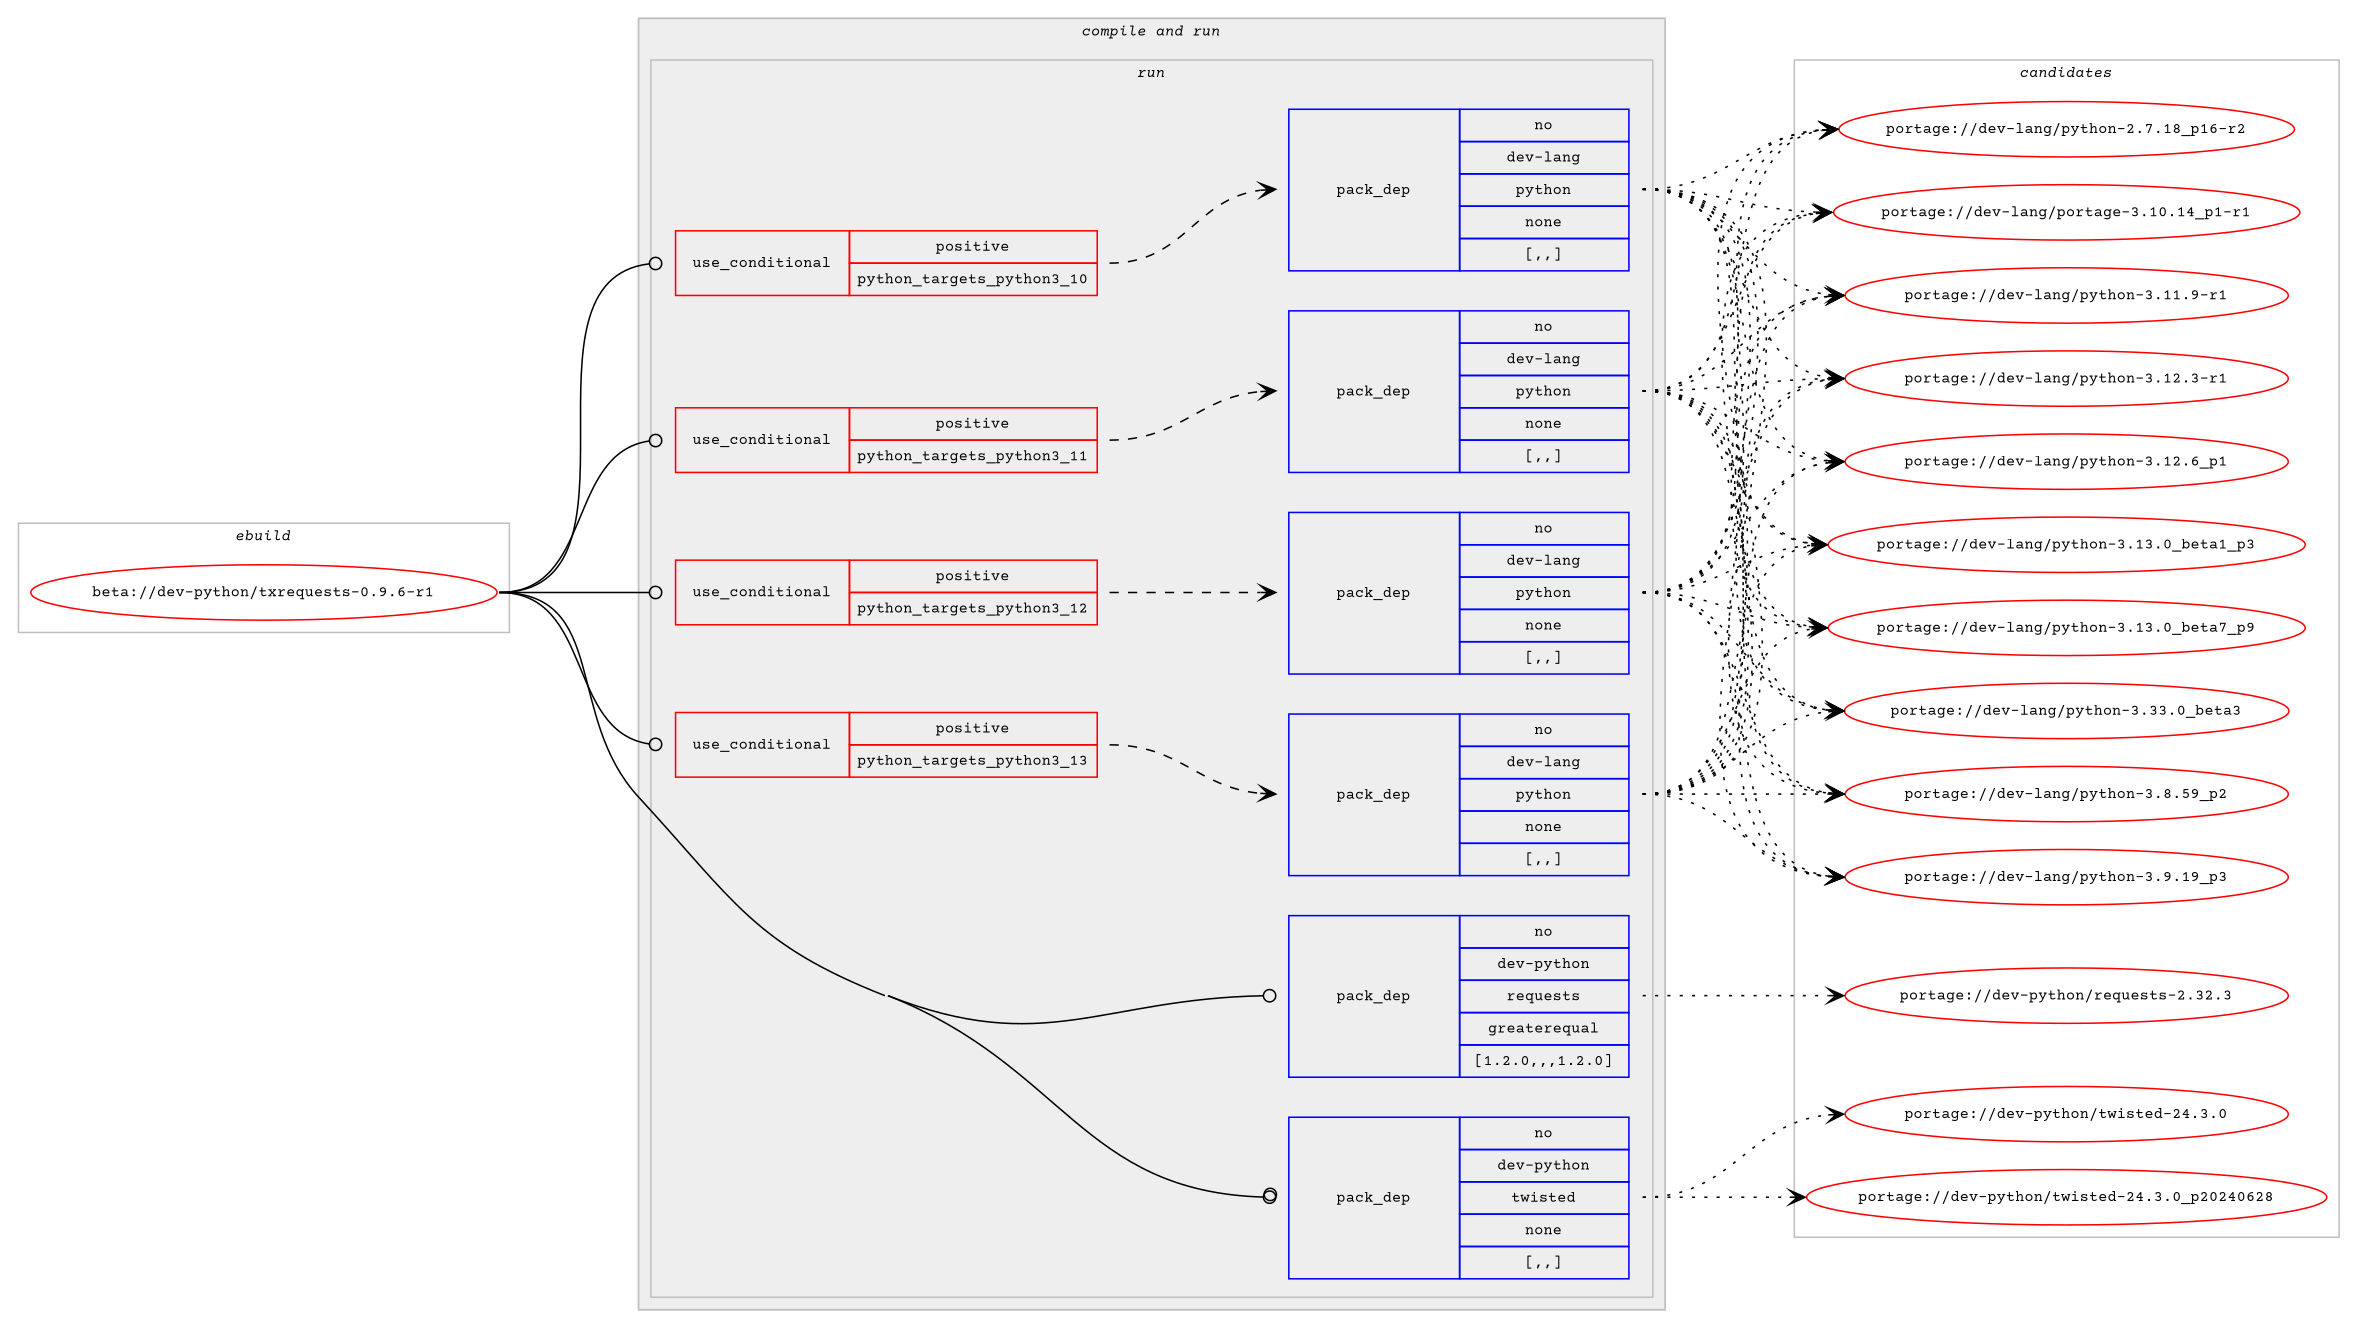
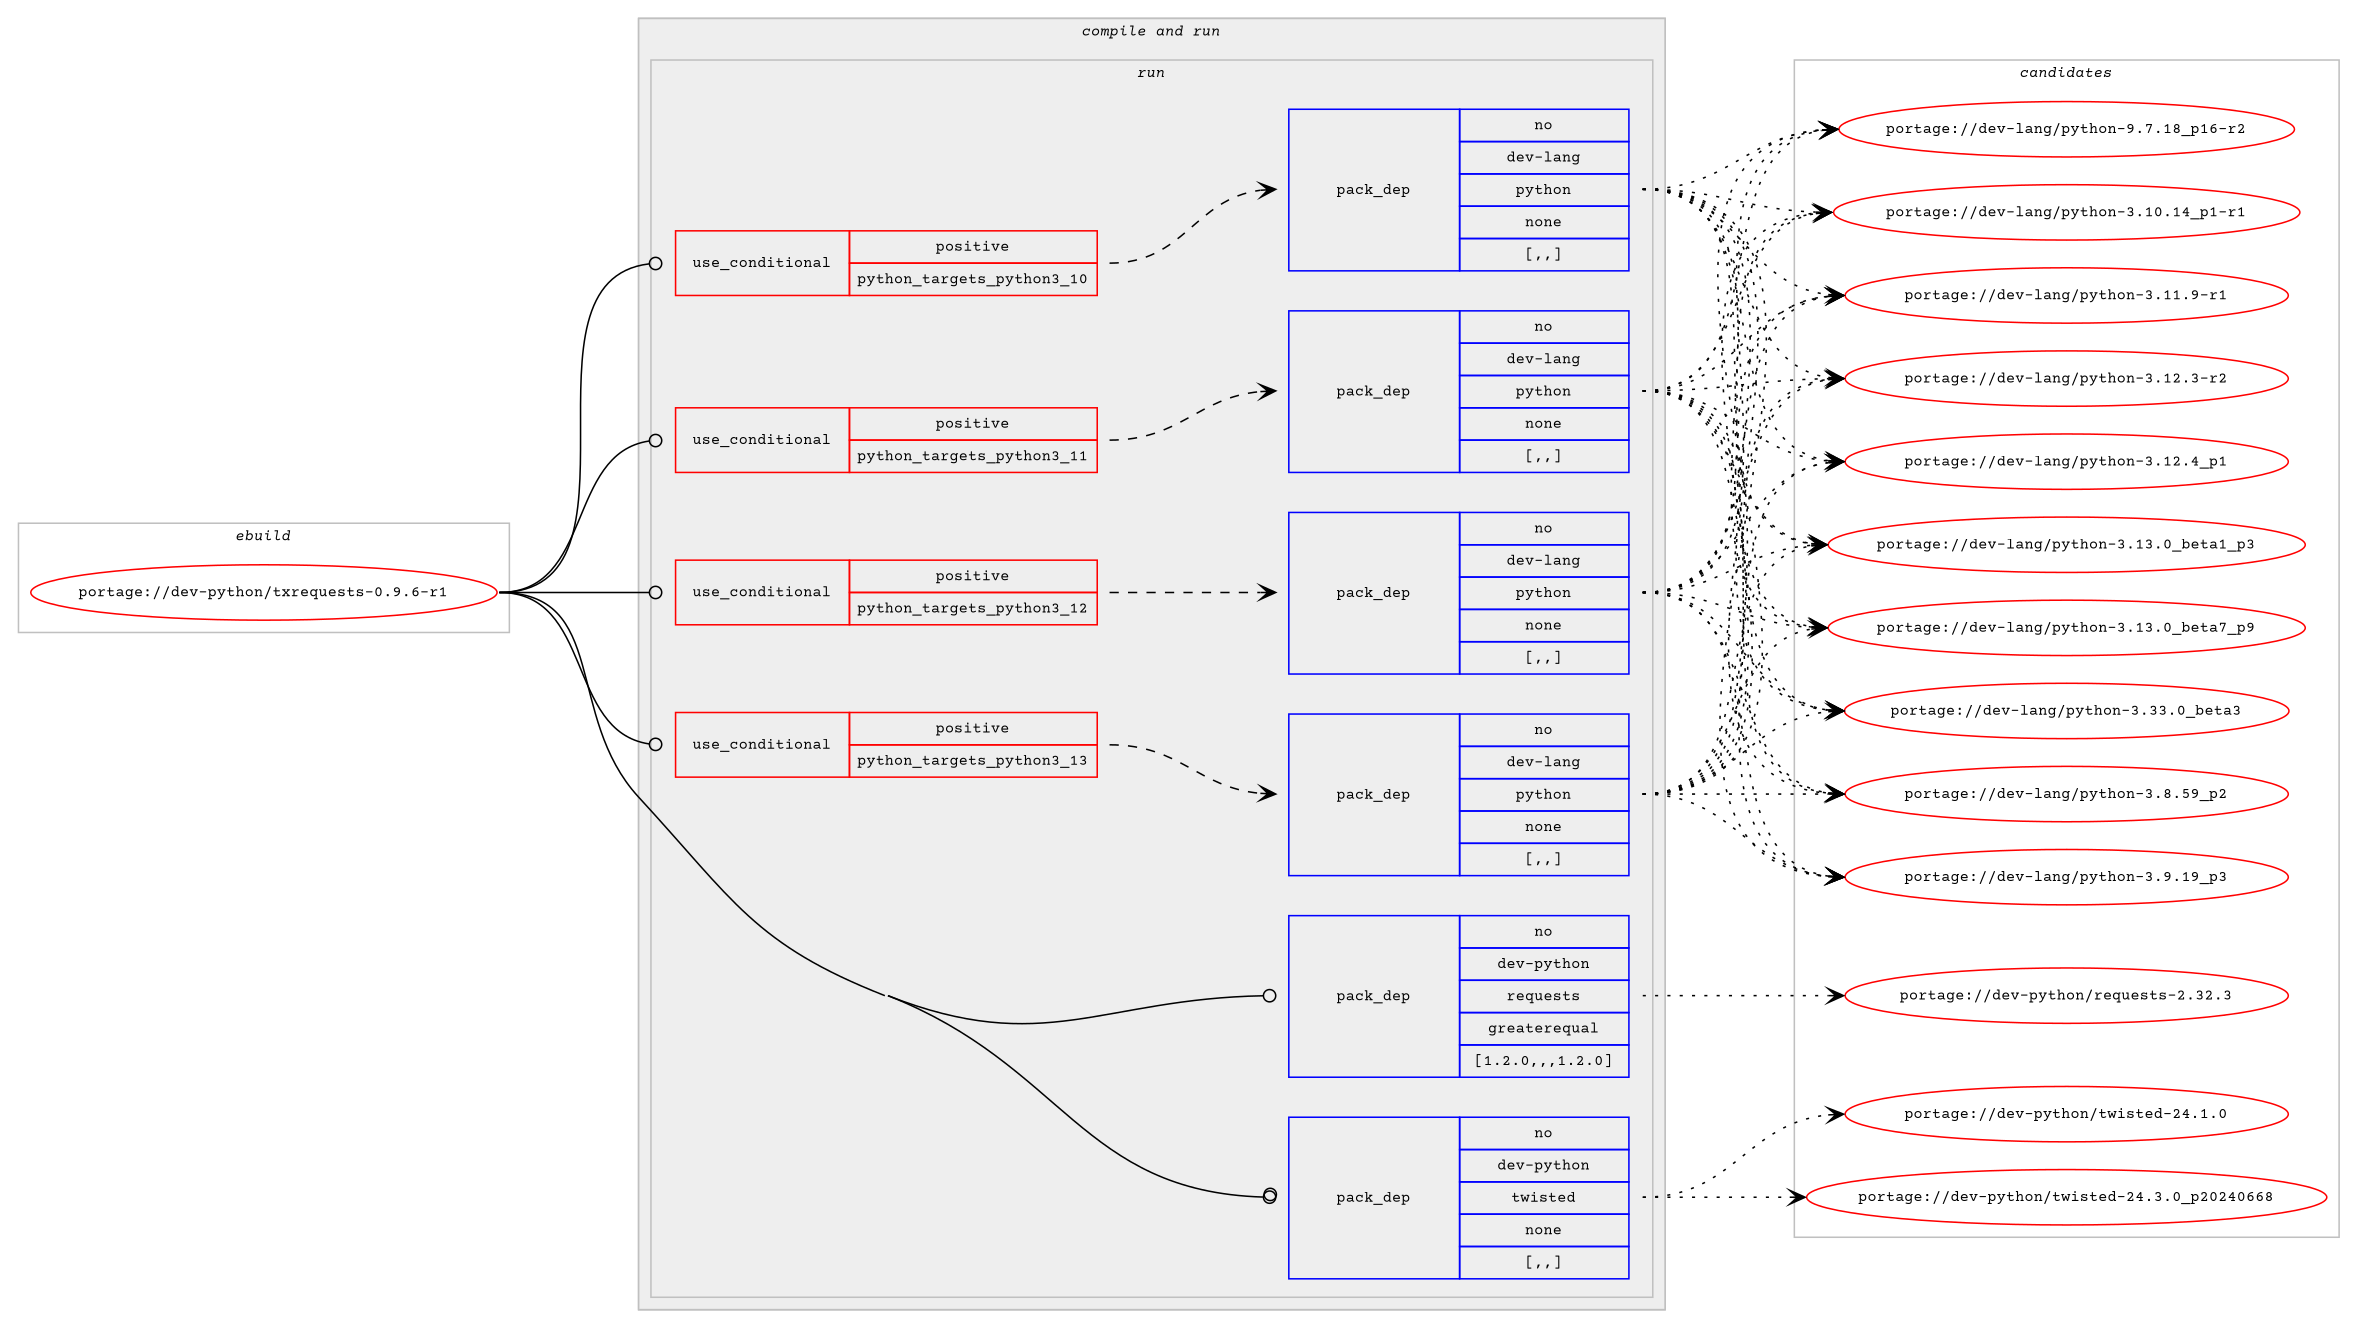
node "portage://dev-lang/python-2.7.18_p16-r2": label "portage://dev-lang/python-2.7.18_p16-r2" -> "portage://dev-lang/python-9.7.18_p16-r2"
node "portage://dev-lang/portage-3.10.14_p1-r1": label "portage://dev-lang/portage-3.10.14_p1-r1" -> "portage://dev-lang/python-3.10.14_p1-r1"
node "portage://dev-lang/python-3.12.3-r1": label "portage://dev-lang/python-3.12.3-r1" -> "portage://dev-lang/python-3.12.3-r2"
node "portage://dev-lang/python-3.12.6_p1": label "portage://dev-lang/python-3.12.6_p1" -> "portage://dev-lang/python-3.12.4_p1"
node "beta://dev-python/txrequests-0.9.6-r1": label "beta://dev-python/txrequests-0.9.6-r1" -> "portage://dev-python/txrequests-0.9.6-r1"
node "portage://dev-python/twisted-24.3.0": label "portage://dev-python/twisted-24.3.0" -> "portage://dev-python/twisted-24.1.0"
node "portage://dev-python/twisted-24.3.0_p20240628": label "portage://dev-python/twisted-24.3.0_p20240628" -> "portage://dev-python/twisted-24.3.0_p20240668"
